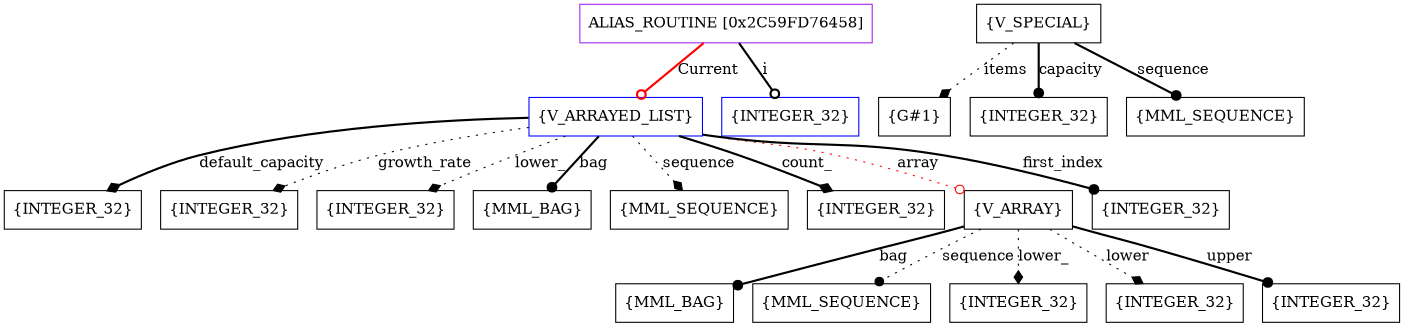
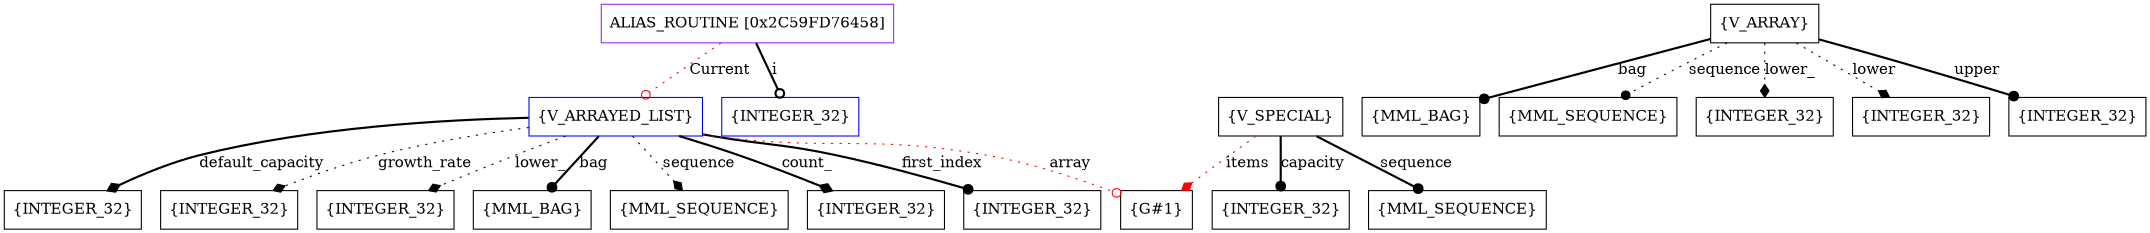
edge "{V_SPECIAL}" -> "{G#1}": color black -> red
edge "ALIAS_ROUTINE [0x2C59FD76458]" -> "{V_ARRAYED_LIST}": style bold -> dotted
edge "{V_ARRAYED_LIST}" -> "{V_ARRAY}": now "{V_ARRAYED_LIST}" -> "{G#1}"
